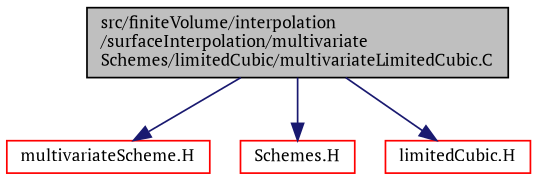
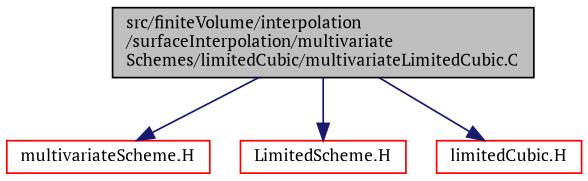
node "Schemes.H": label "Schemes.H" -> "LimitedScheme.H"
